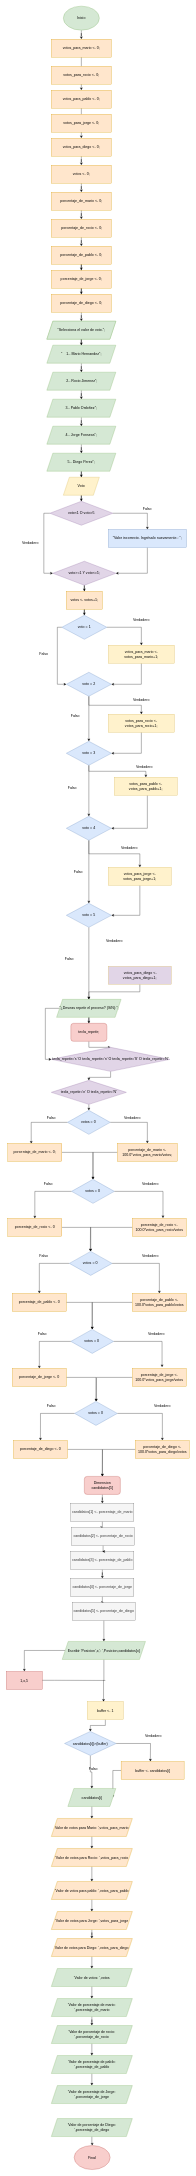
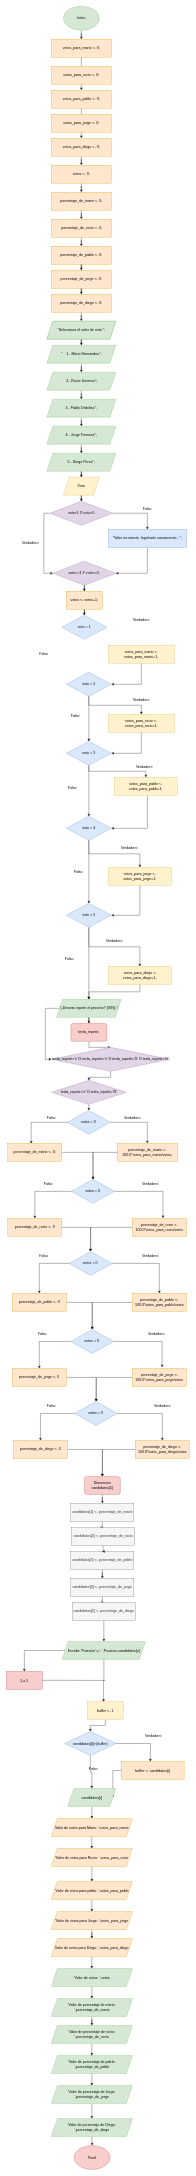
edge "voto = 1" -> "votos_para_mario <- votos_para_mario+1;": removed
edge "voto = 1" -> "voto = 2": removed
edge "voto = 5" -> "votos_para_diego <- votos_para_diego+1;": added
node "votos_para_diego <- votos_para_diego+1;": fillcolor #e1d5e7 -> #fff2cc
edge "'Valor de porcentaje de Jorge: ',porcentaje_de_jorge" -> "'Valor de porcentaje de Diego: ',porcentaje_de_diego": added
